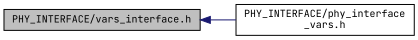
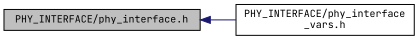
node "PHY_INTERFACE/vars_interface.h": label "PHY_INTERFACE/vars_interface.h" -> "PHY_INTERFACE/phy_interface.h"
